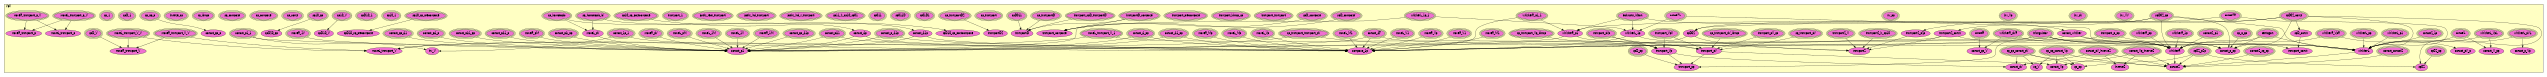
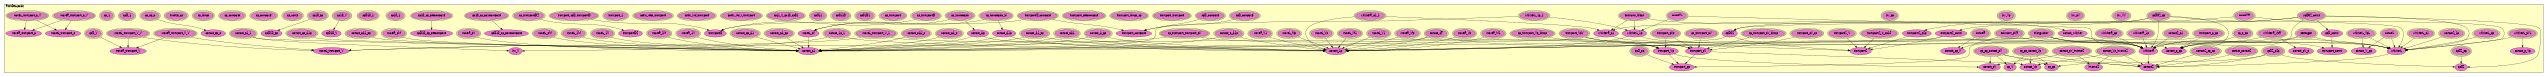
cluster "VpV": label "VpV" -> "PathGroupoids"
node "apD011": removed
node "whiskerR_pVR": label "whiskerR_pVR" -> "eckmann_pVR"
node "compose_1p": label "compose_1p" -> "concat_1p"
